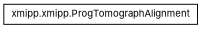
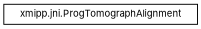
node "xmipp.xmipp.ProgTomographAlignment": label "xmipp.xmipp.ProgTomographAlignment" -> "xmipp.jni.ProgTomographAlignment"
